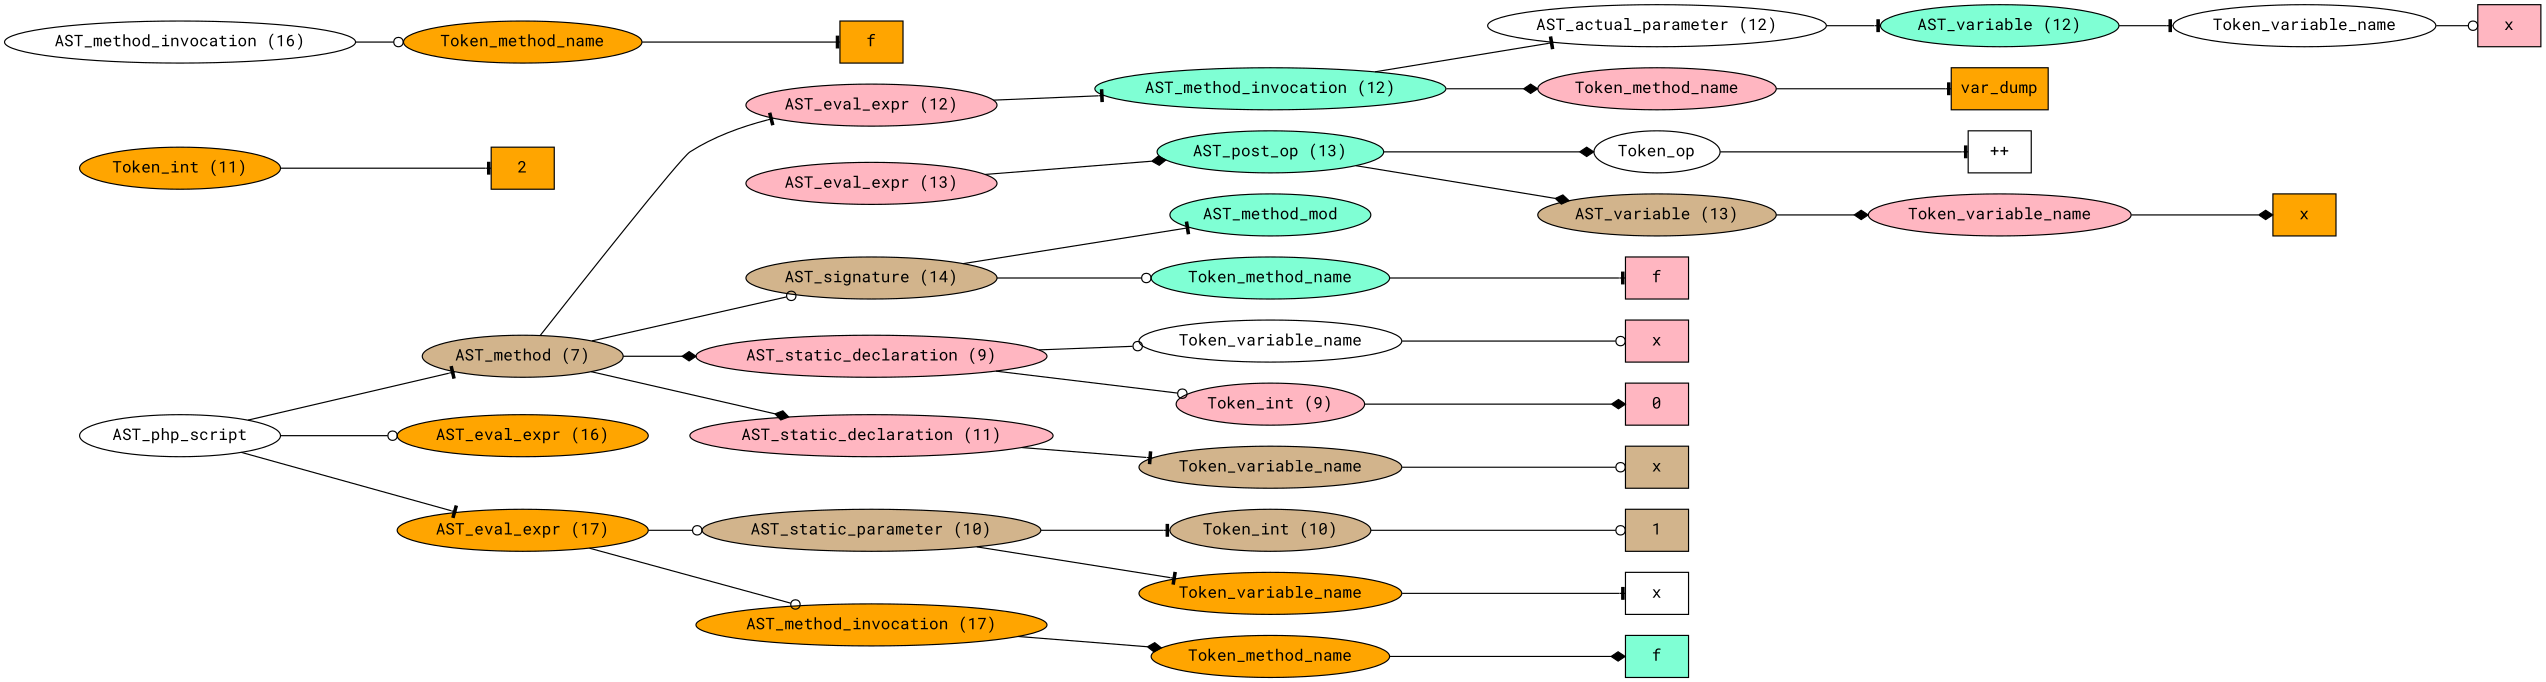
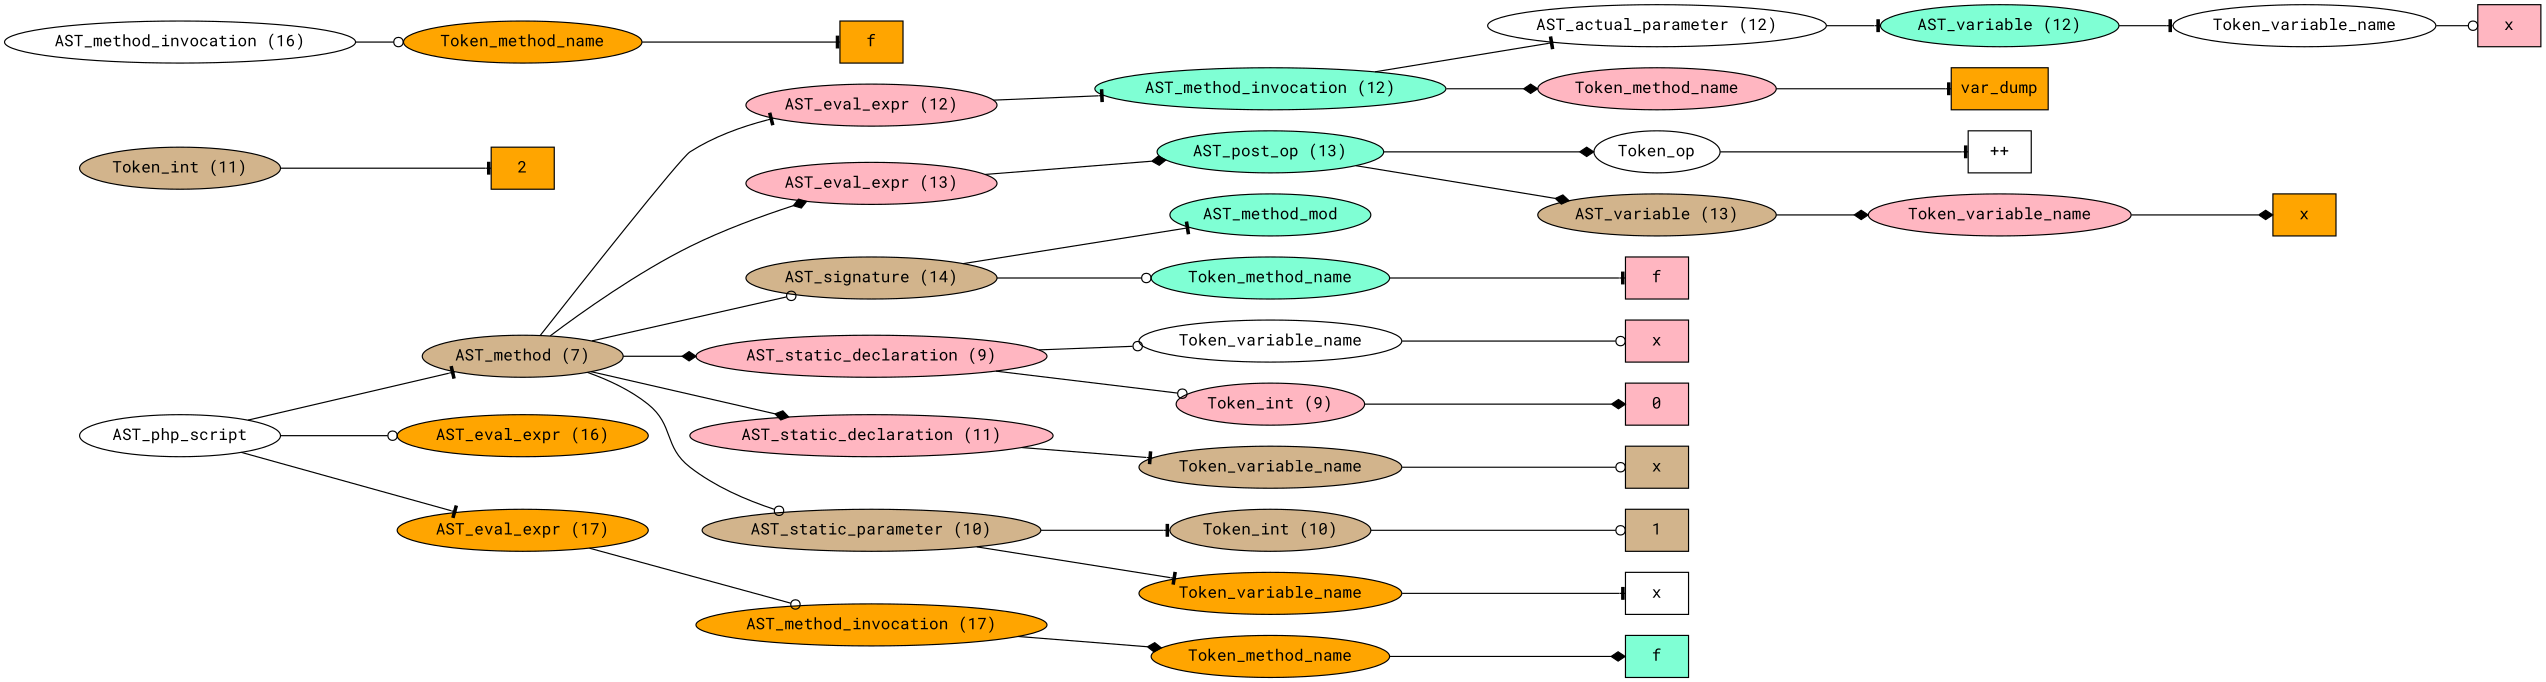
node "Token_int (11)": fillcolor orange -> tan
edge "AST_method (7)" -> "AST_eval_expr (13)": added
edge "AST_eval_expr (17)" -> "AST_static_parameter (10)": now "AST_method (7)" -> "AST_static_parameter (10)"
